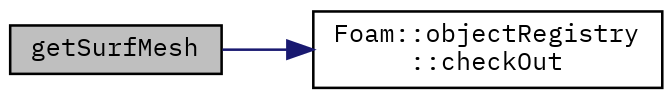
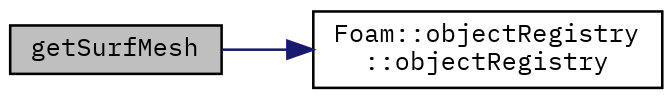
node "Foam::objectRegistry ::checkOut": label "Foam::objectRegistry ::checkOut" -> "Foam::objectRegistry ::objectRegistry"
